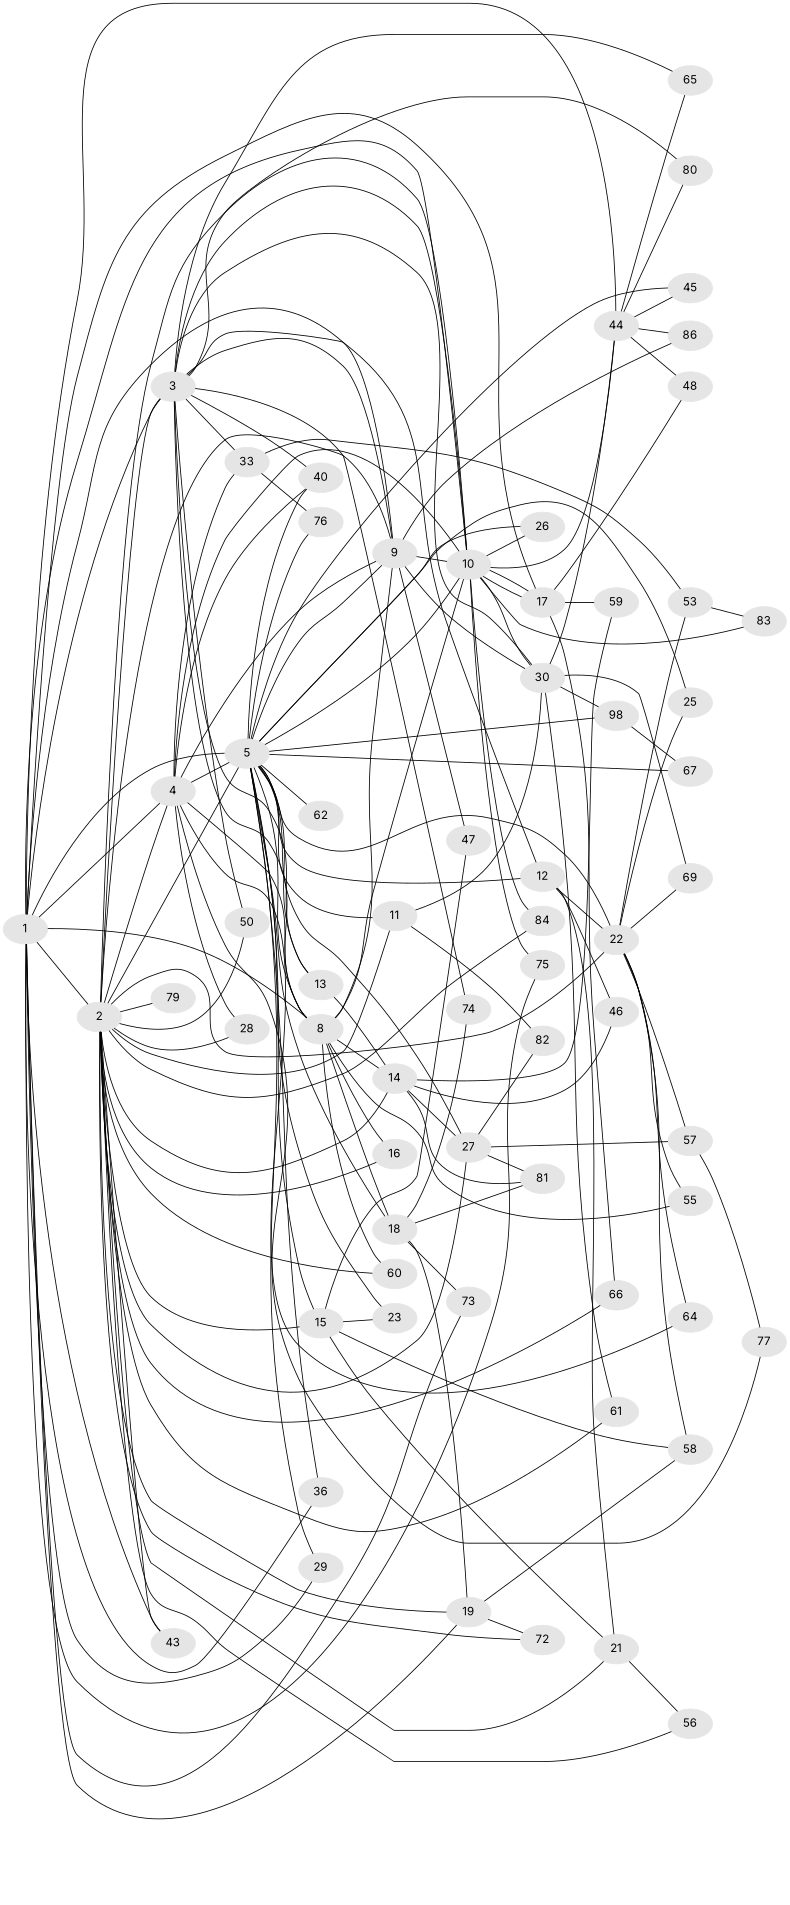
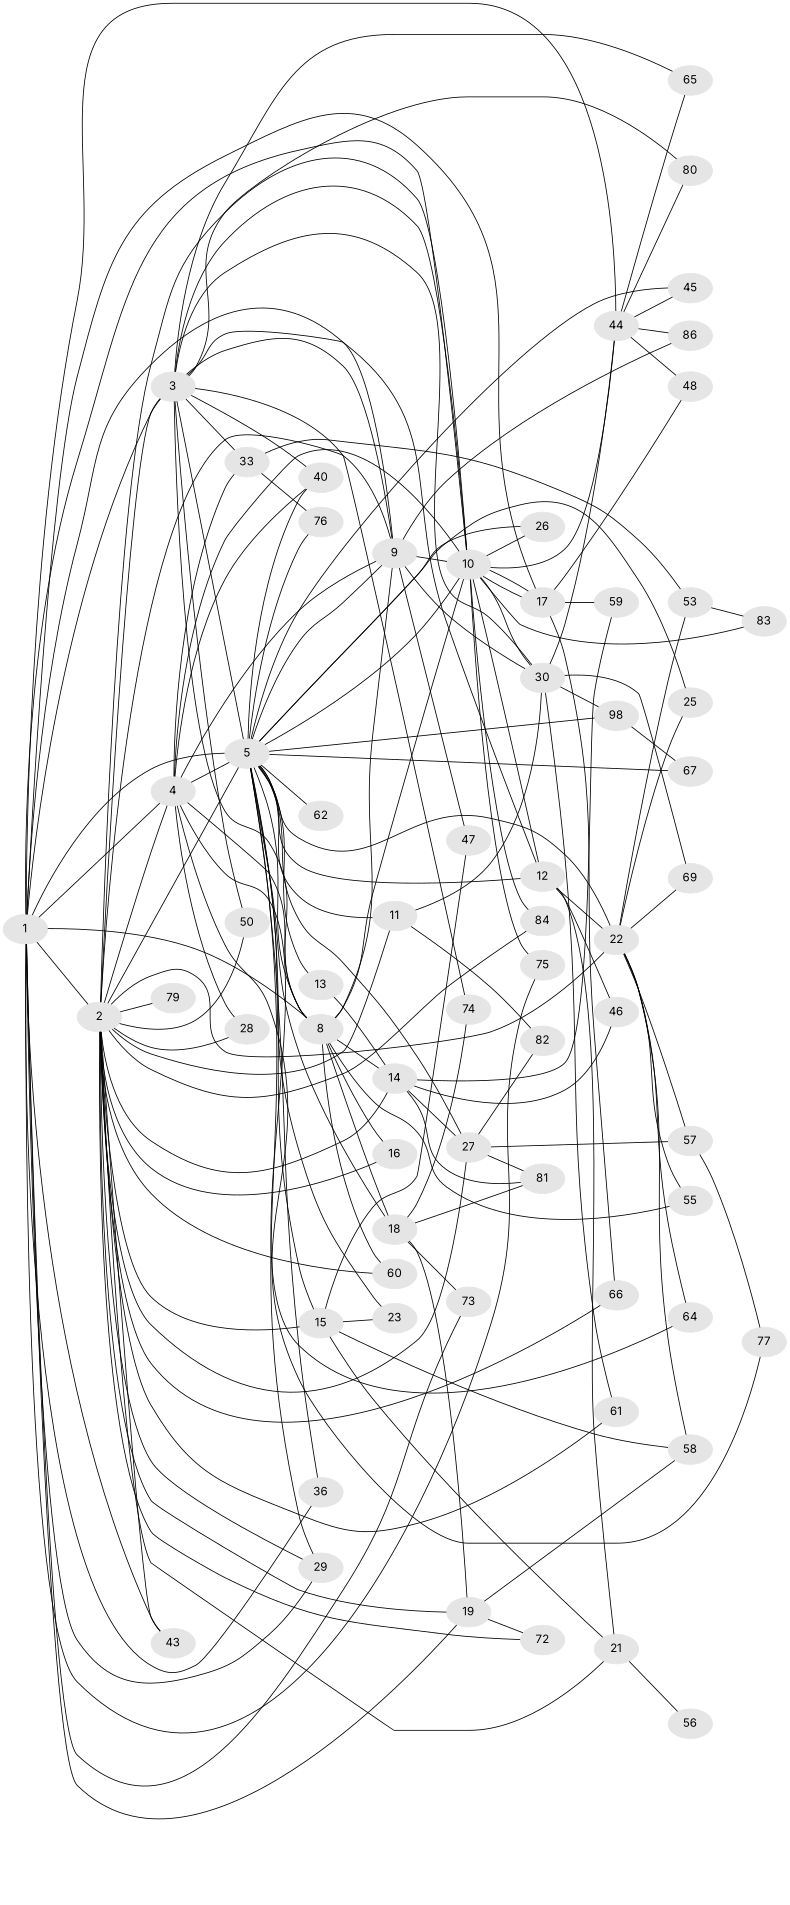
edge "10" -- "12": added
edge "3" -- "13": now "3" -- "5"
edge "2" -- "56": now "2" -- "29"
